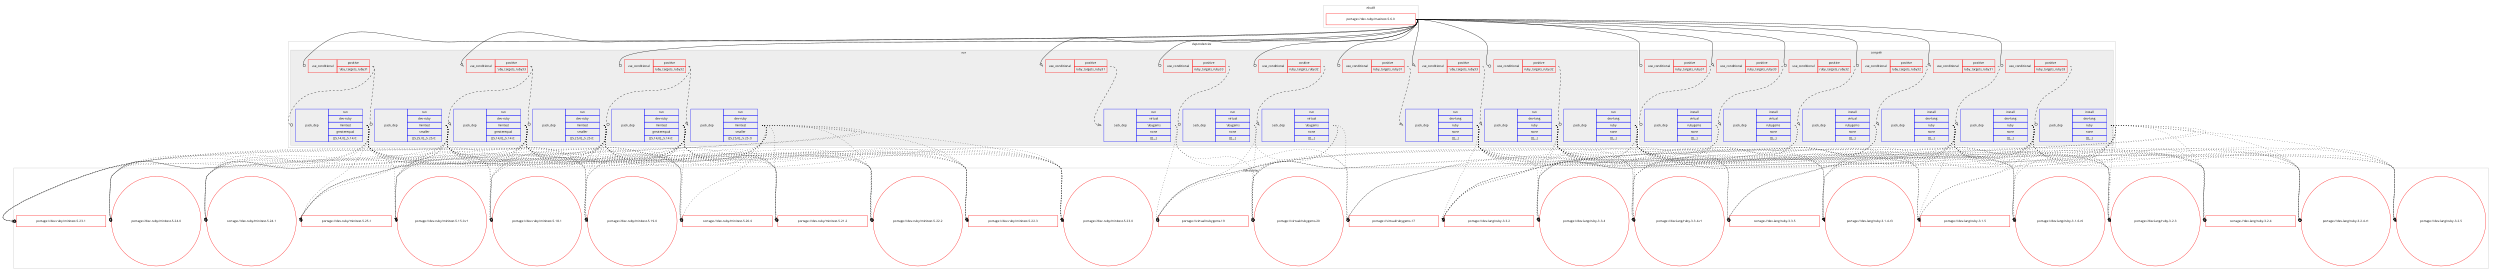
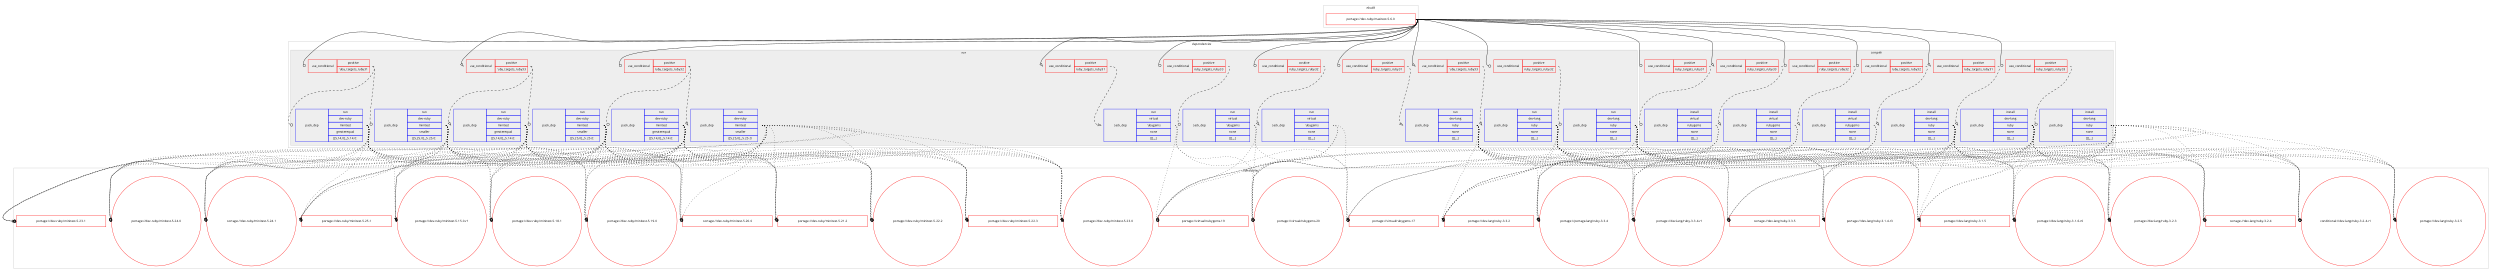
node "portage://dev-lang/ruby-3.3.4": label "portage://dev-lang/ruby-3.3.4" -> "portage://portage-lang/ruby-3.3.4"
node "portage://dev-lang/ruby-3.2.4-r1": label "portage://dev-lang/ruby-3.2.4-r1" -> "conditional://dev-lang/ruby-3.2.4-r1"
